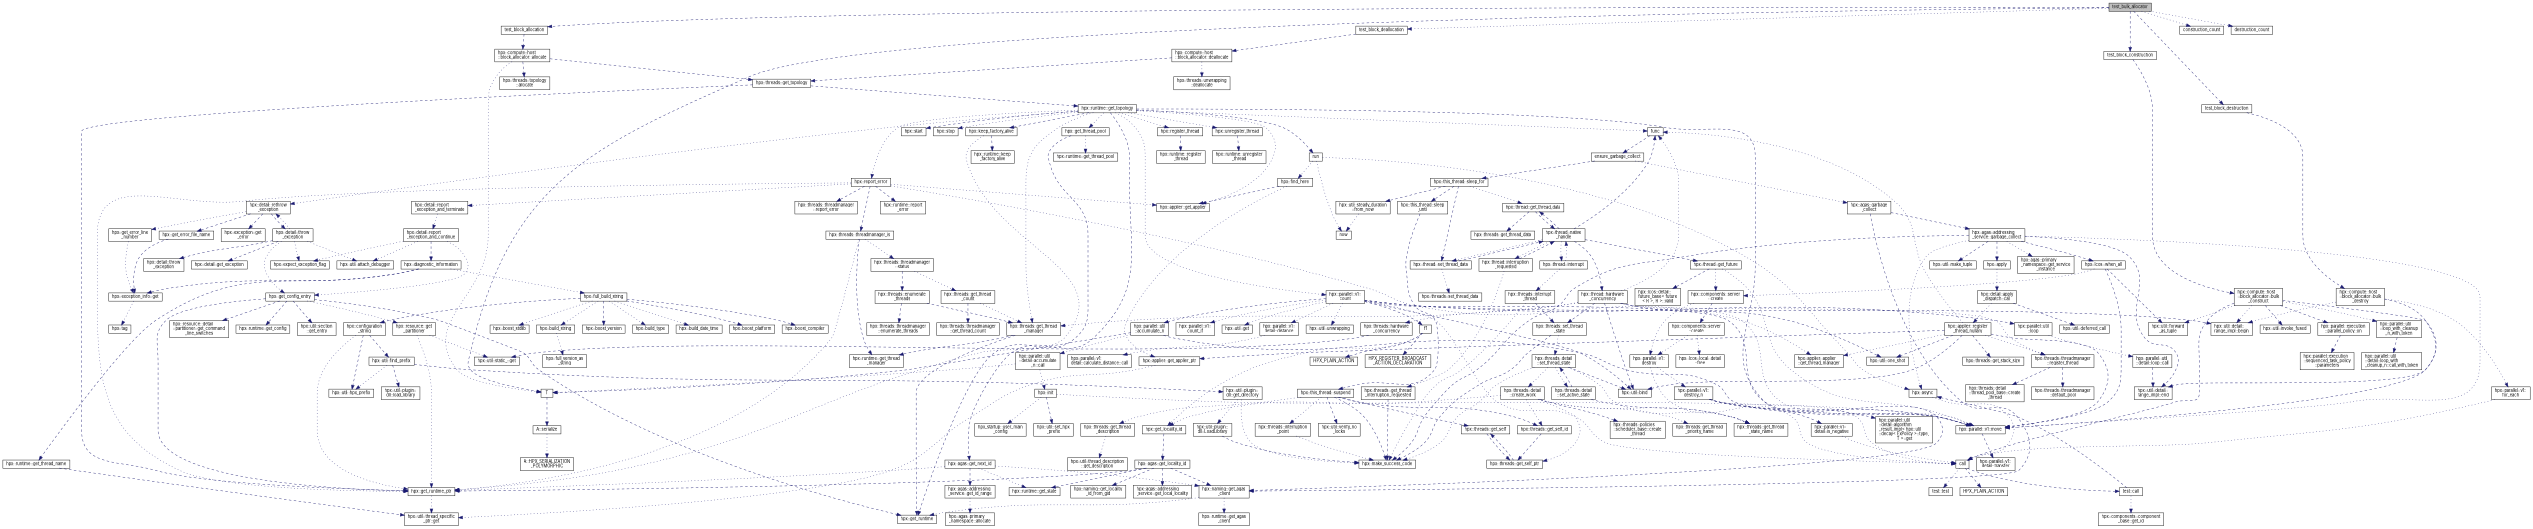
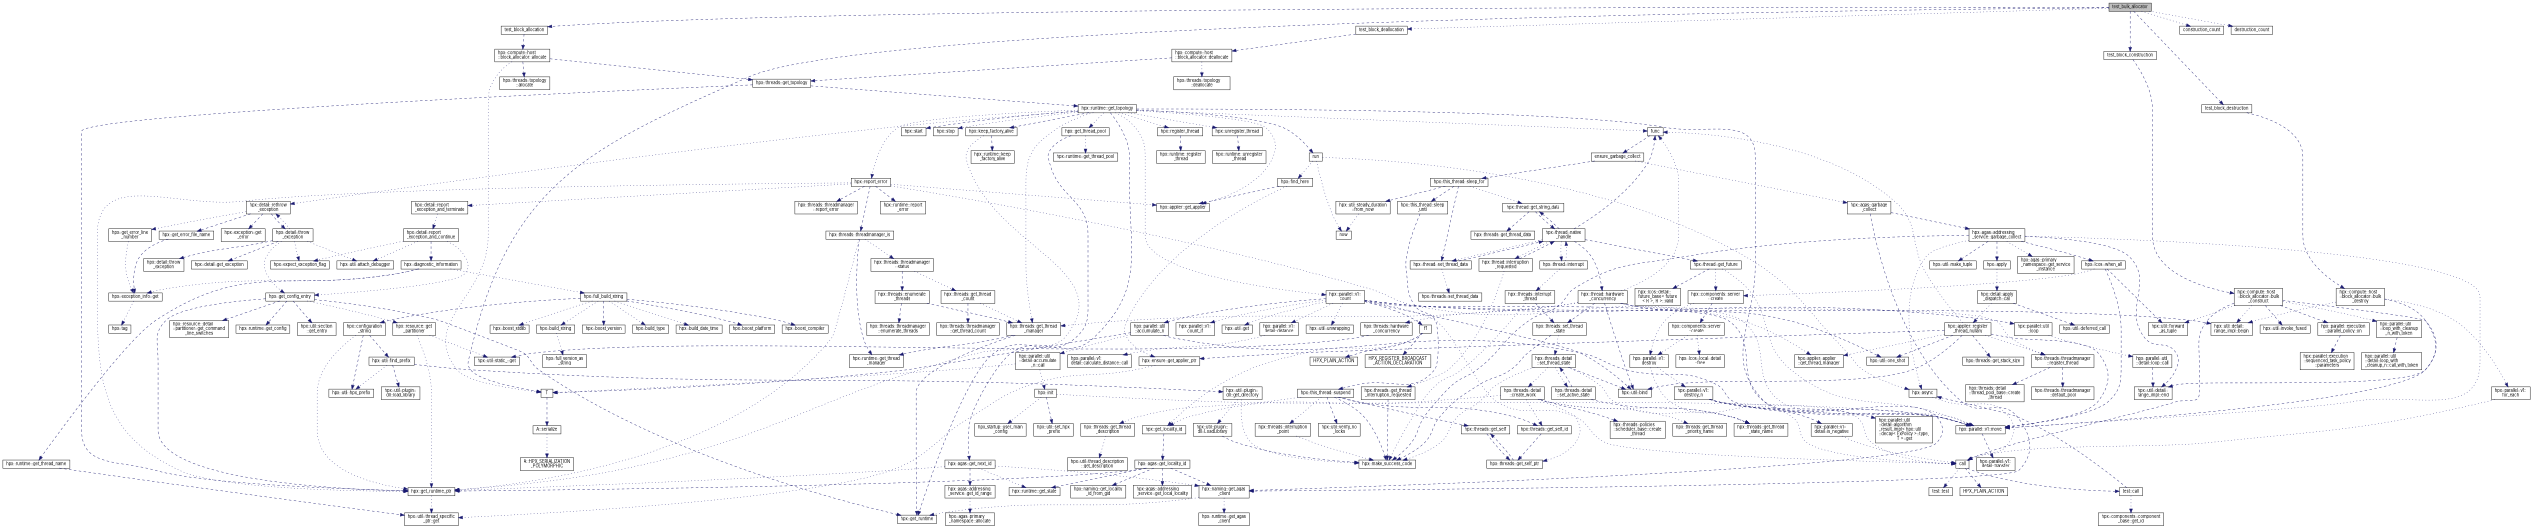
node "hpx::threads::unwrapping ::deallocate": label "hpx::threads::unwrapping ::deallocate" -> "hpx::threads::topology ::deallocate"
node "hpx::thread::get_thread_data": label "hpx::thread::get_thread_data" -> "hpx::thread::get_string_data"
edge "hpx::diagnostic_information" -> "hpx::exception_info::get": style dashed -> dotted
node "hpx::applier::get_applier_ptr": label "hpx::applier::get_applier_ptr" -> "hpx::ensure::get_applier_ptr"
